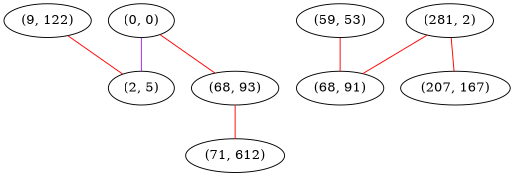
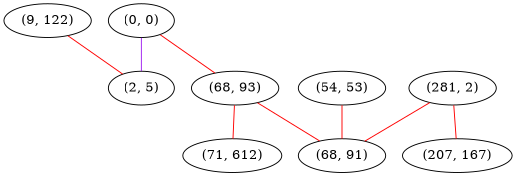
node "(59, 53)": label "(59, 53)" -> "(54, 53)"
edge "(68, 93)" -- "(68, 91)": added
